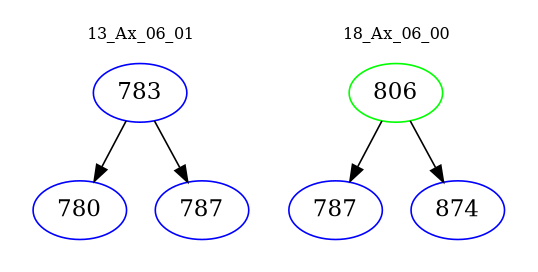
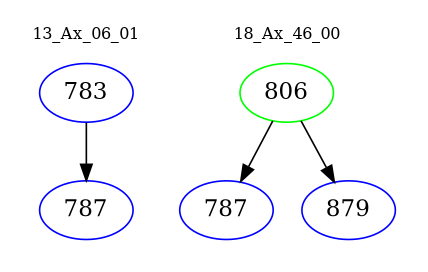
cluster "18_Ax_06_00": label "18_Ax_06_00" -> "18_Ax_46_00"
node "780": removed
node "874": label "874" -> "879"
